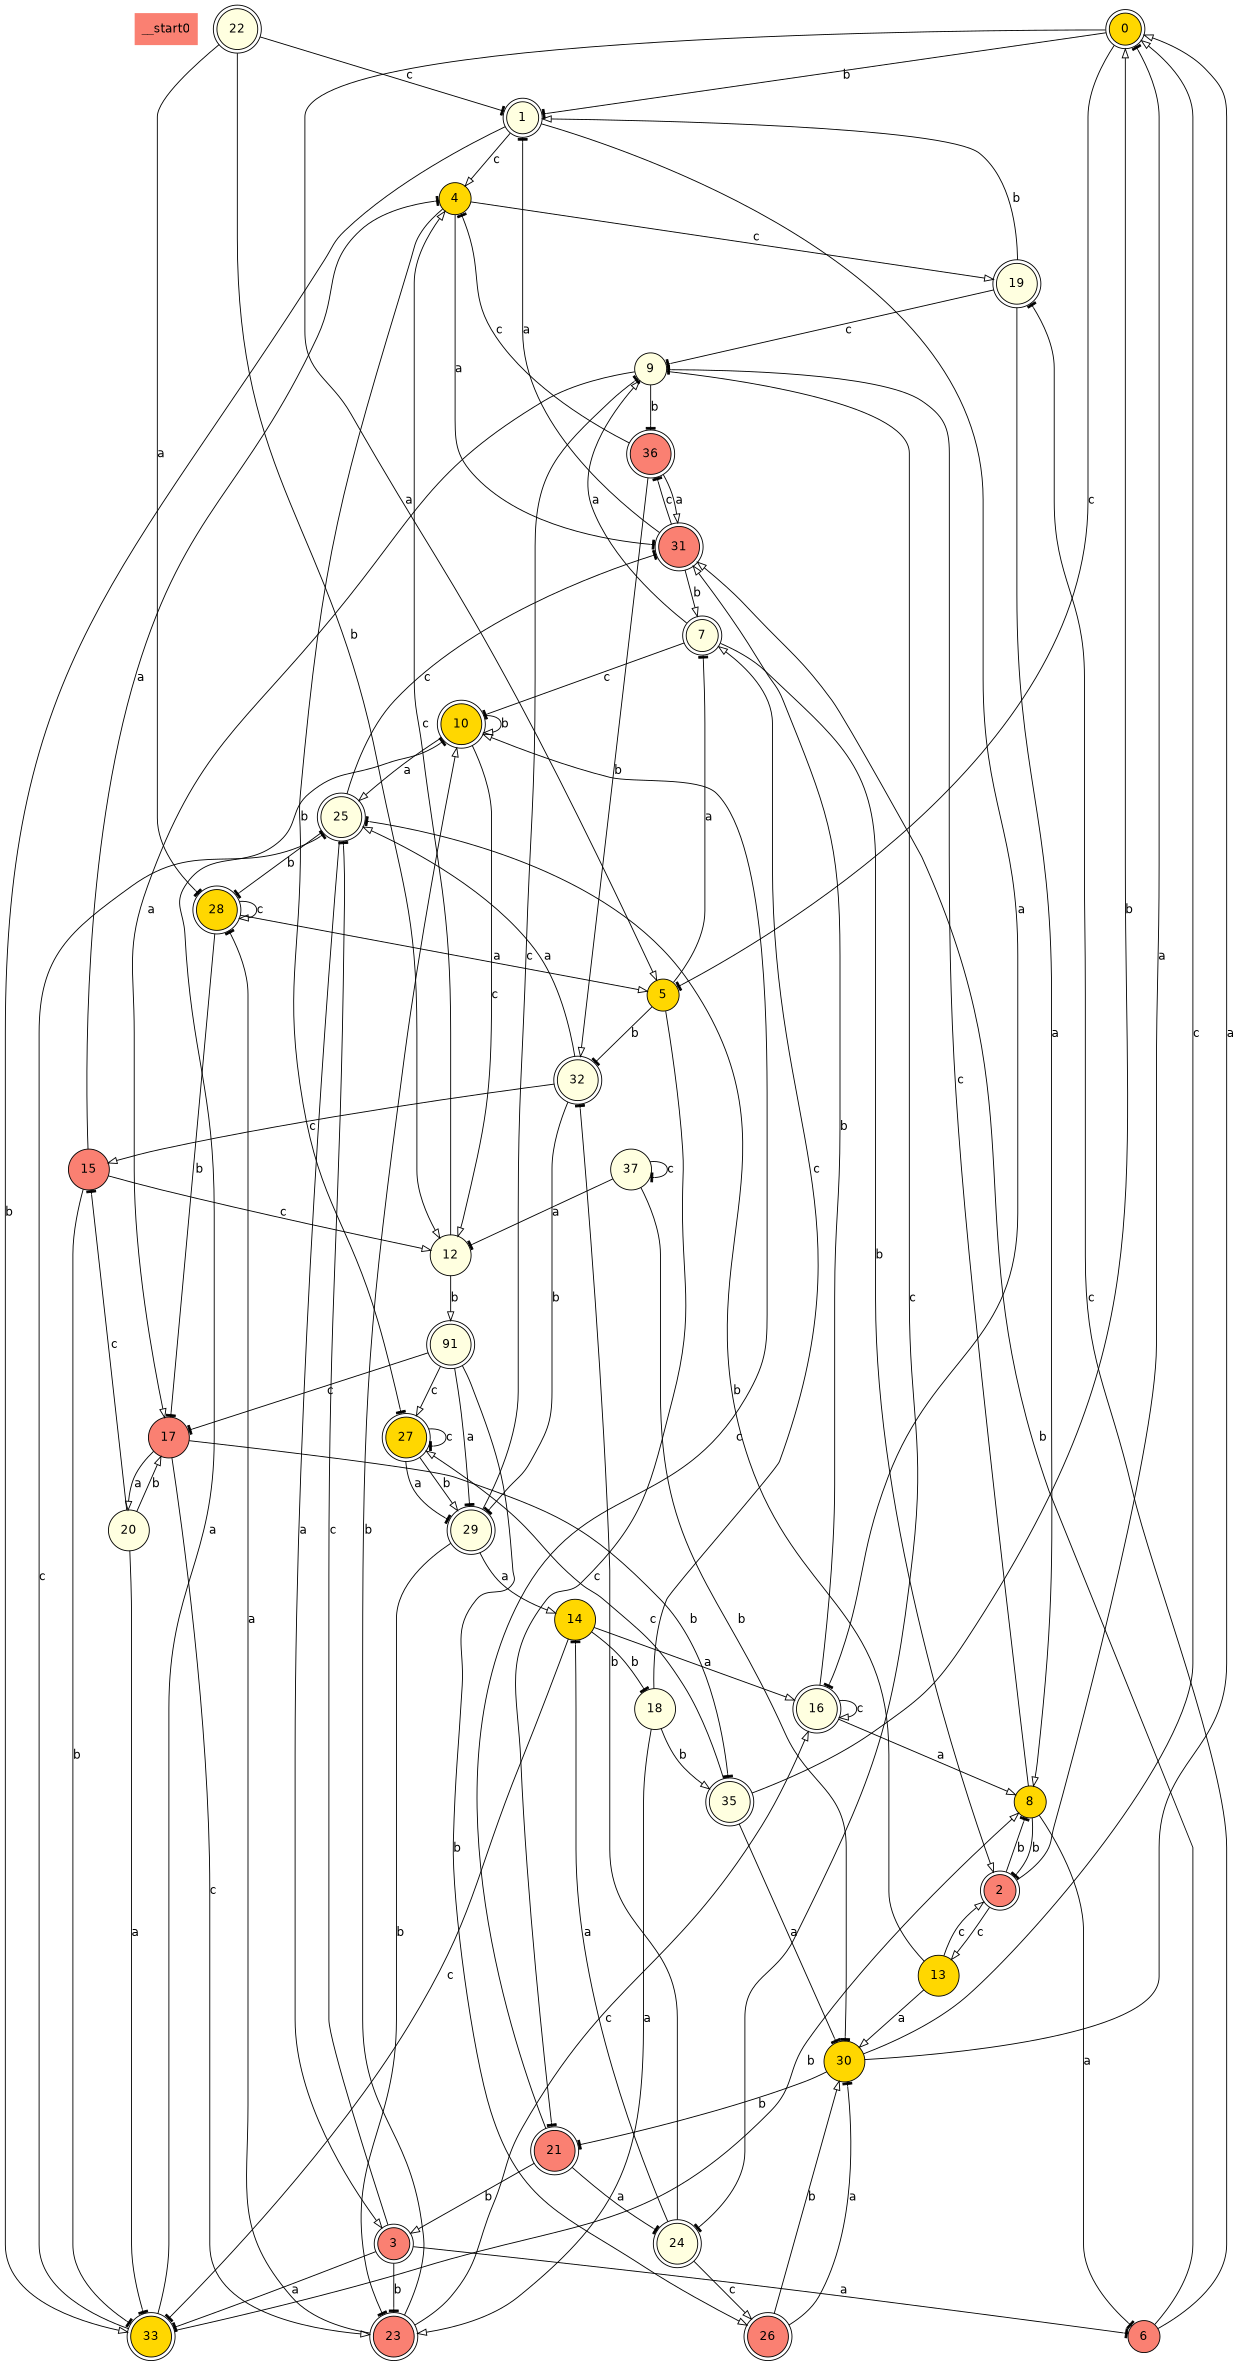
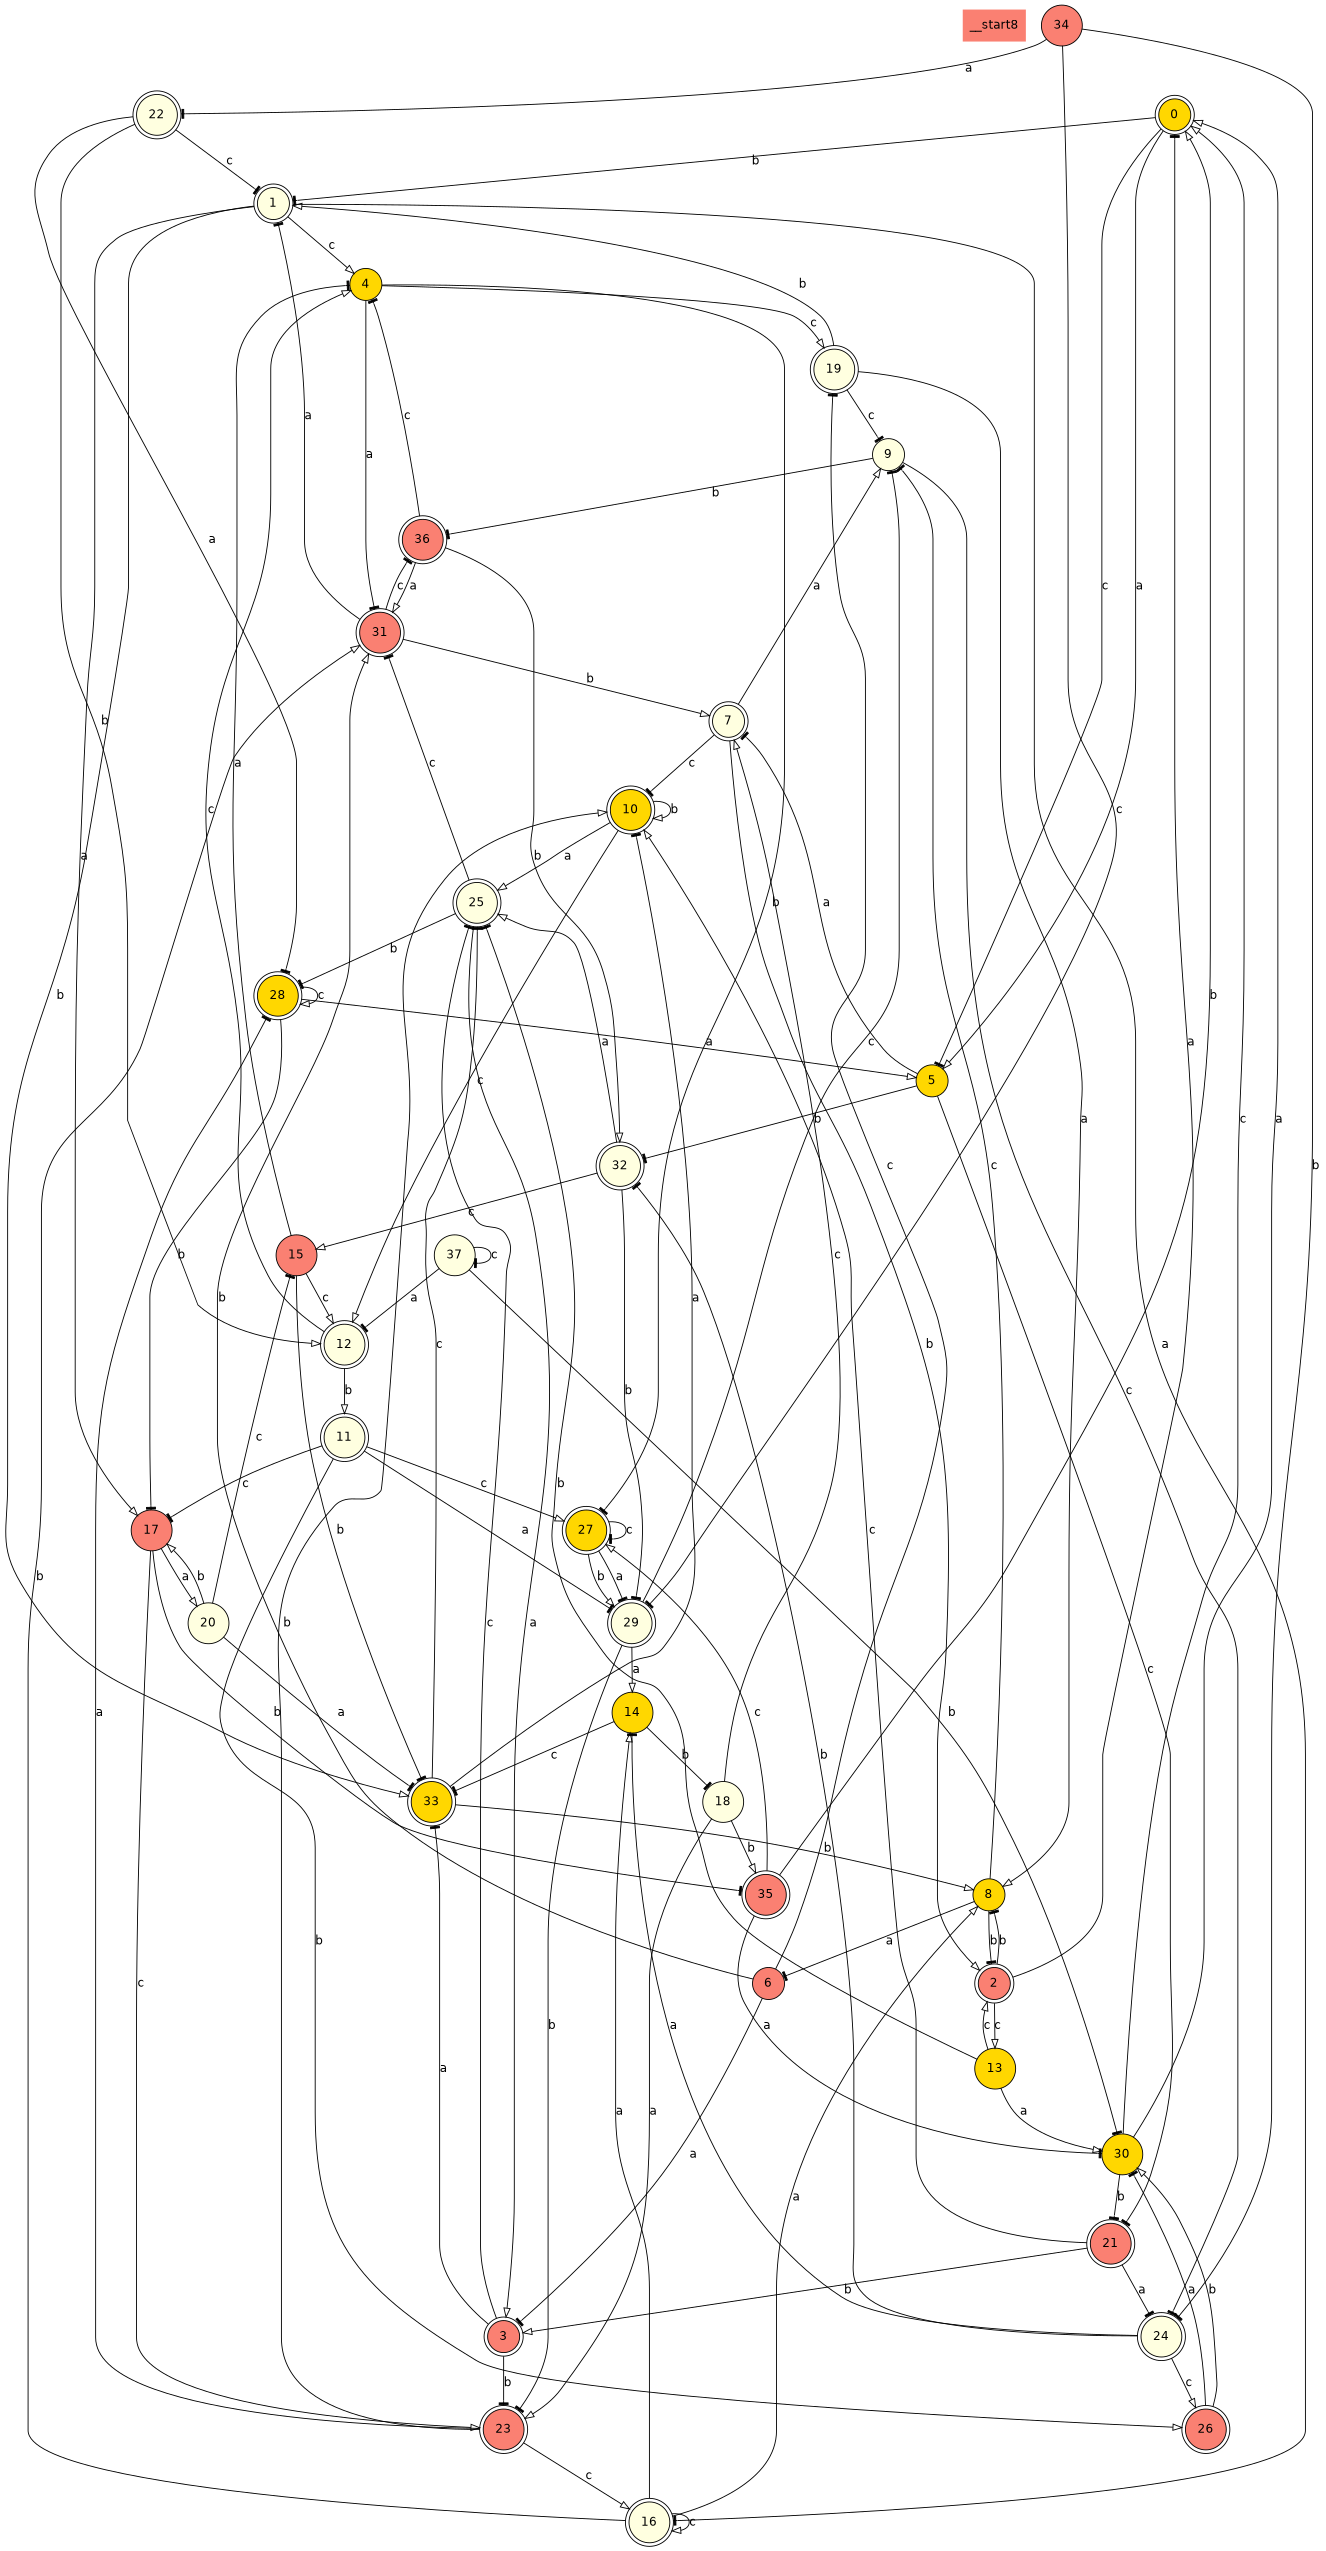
node "34": added
node "__start0": label "__start0" -> "__start8"
edge "9" -> "17": now "1" -> "17"
node "12": shape circle -> doublecircle
node "91": label "91" -> "11"
edge "14" -> "16": reversed
node "35": fillcolor lightyellow -> salmon
edge "3" -> "6": reversed
